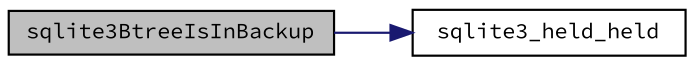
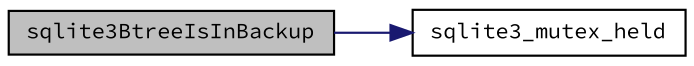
node "sqlite3_held_held": label "sqlite3_held_held" -> "sqlite3_mutex_held"
